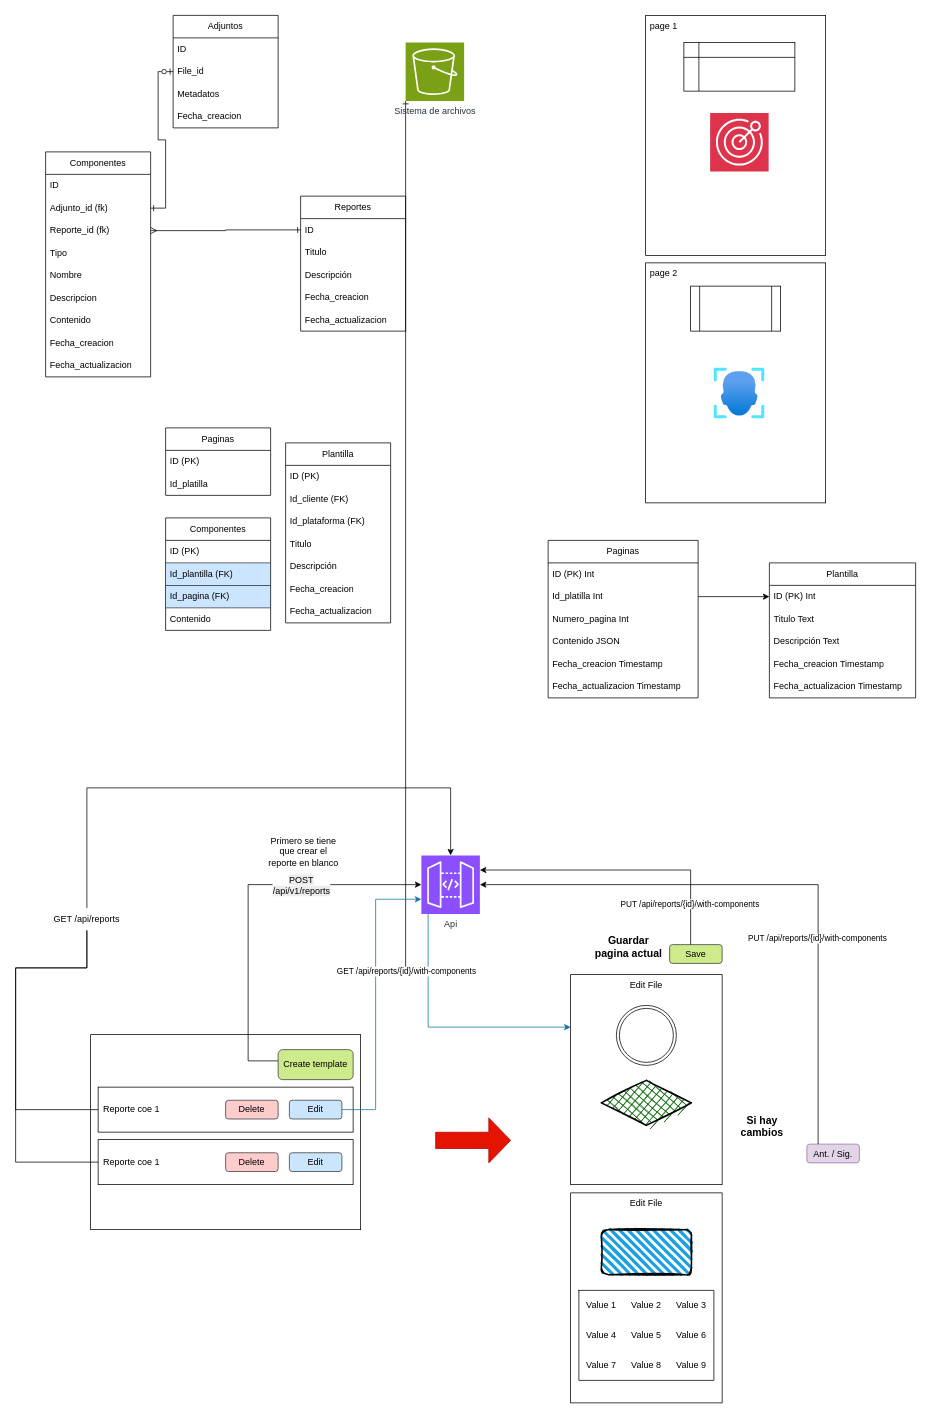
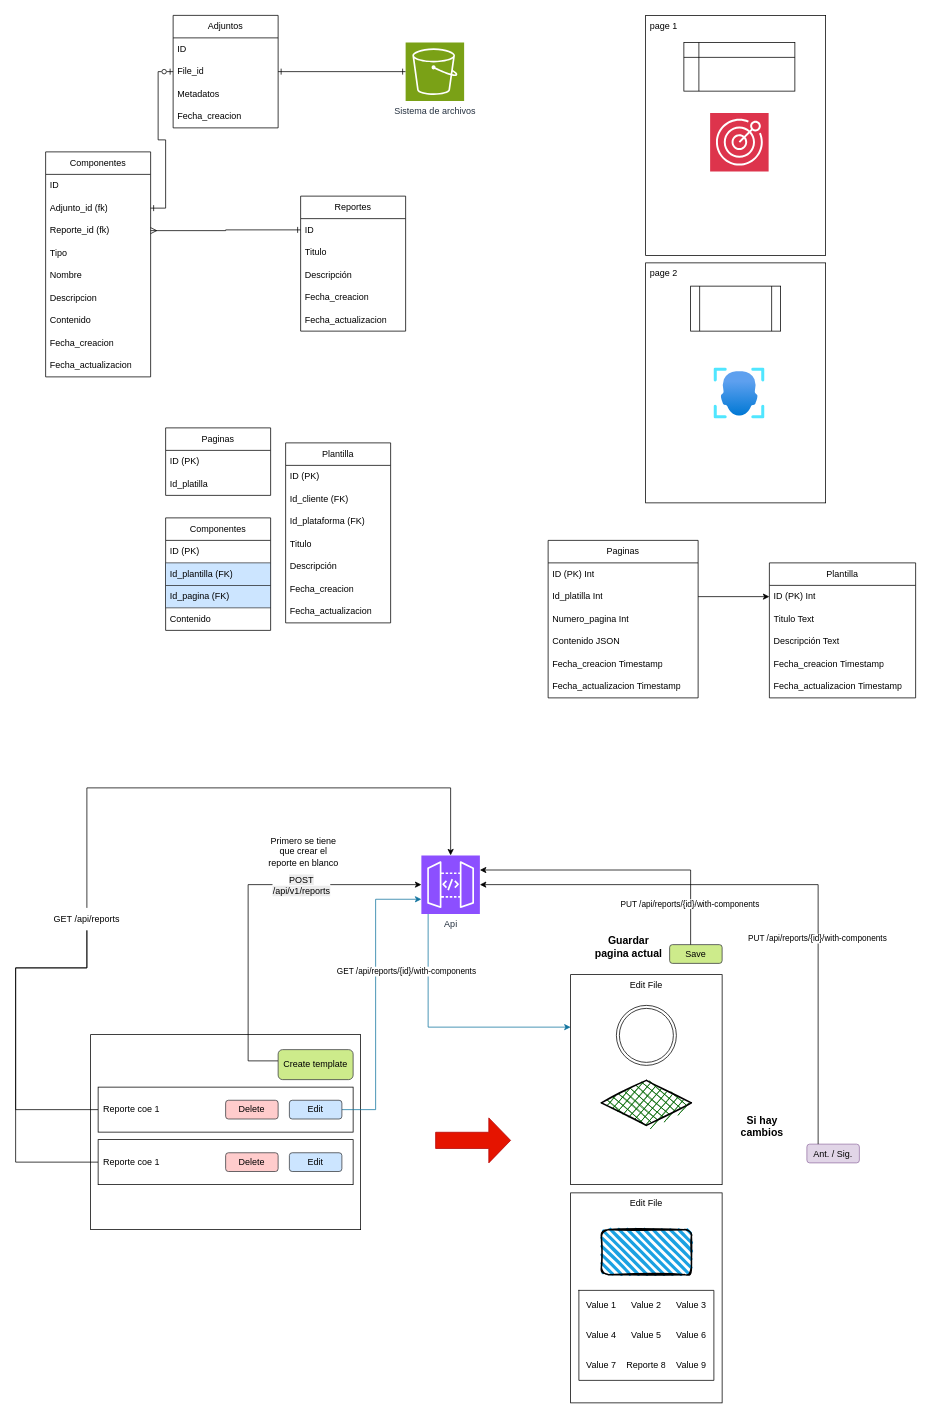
edge "Sistema de archivos" -- "GET /api/reports/{id}/with-components": now "Sistema de archivos" -- "File_id"
node "Value 8": label "Value 8" -> "Reporte 8"
